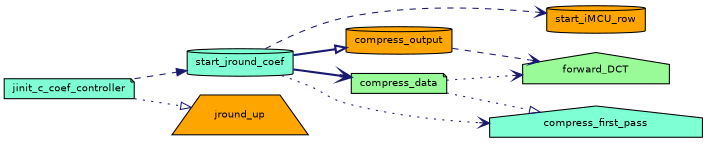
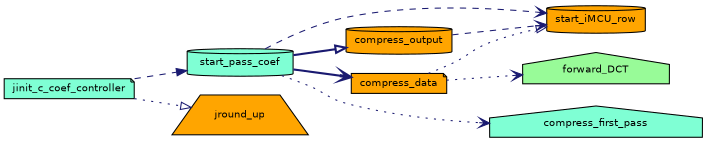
edge "compress_output" -> "forward_DCT": now "compress_output" -> "start_iMCU_row"
node "start_jround_coef": label "start_jround_coef" -> "start_pass_coef"
node "compress_data": fillcolor palegreen -> orange
edge "compress_data" -> "compress_first_pass": now "compress_data" -> "start_iMCU_row"
